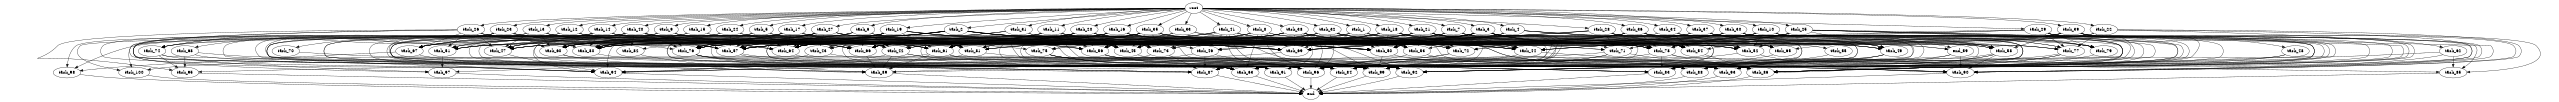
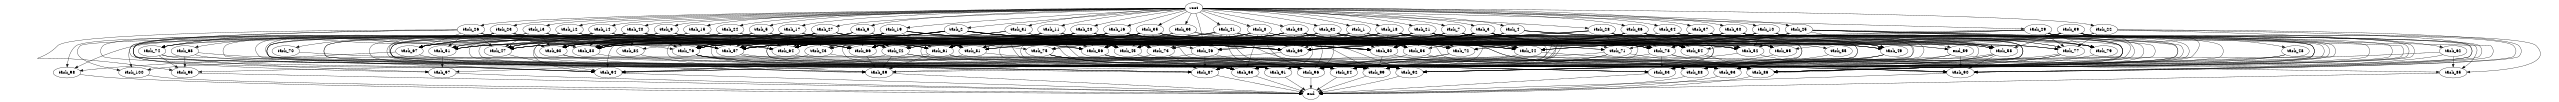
edge "root" -> "task_39": now "root" -> "task_46"
edge "task_25" -> "task_54": now "task_29" -> "task_54"
edge "task_2" -> "task_63": now "task_76" -> "task_63"
